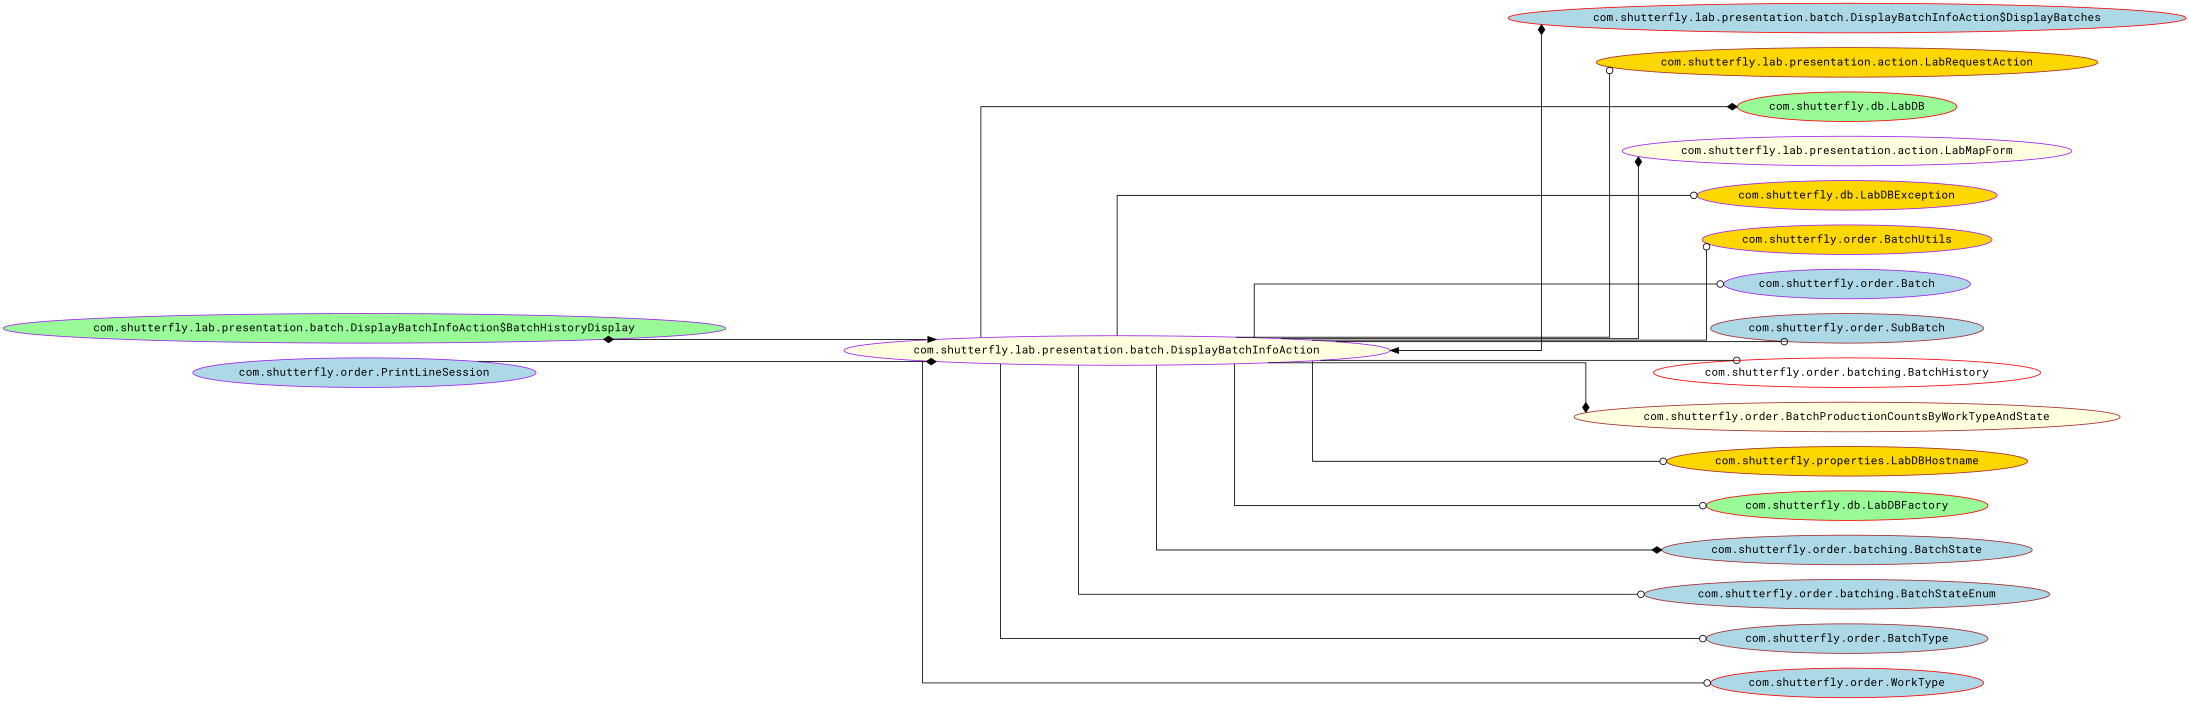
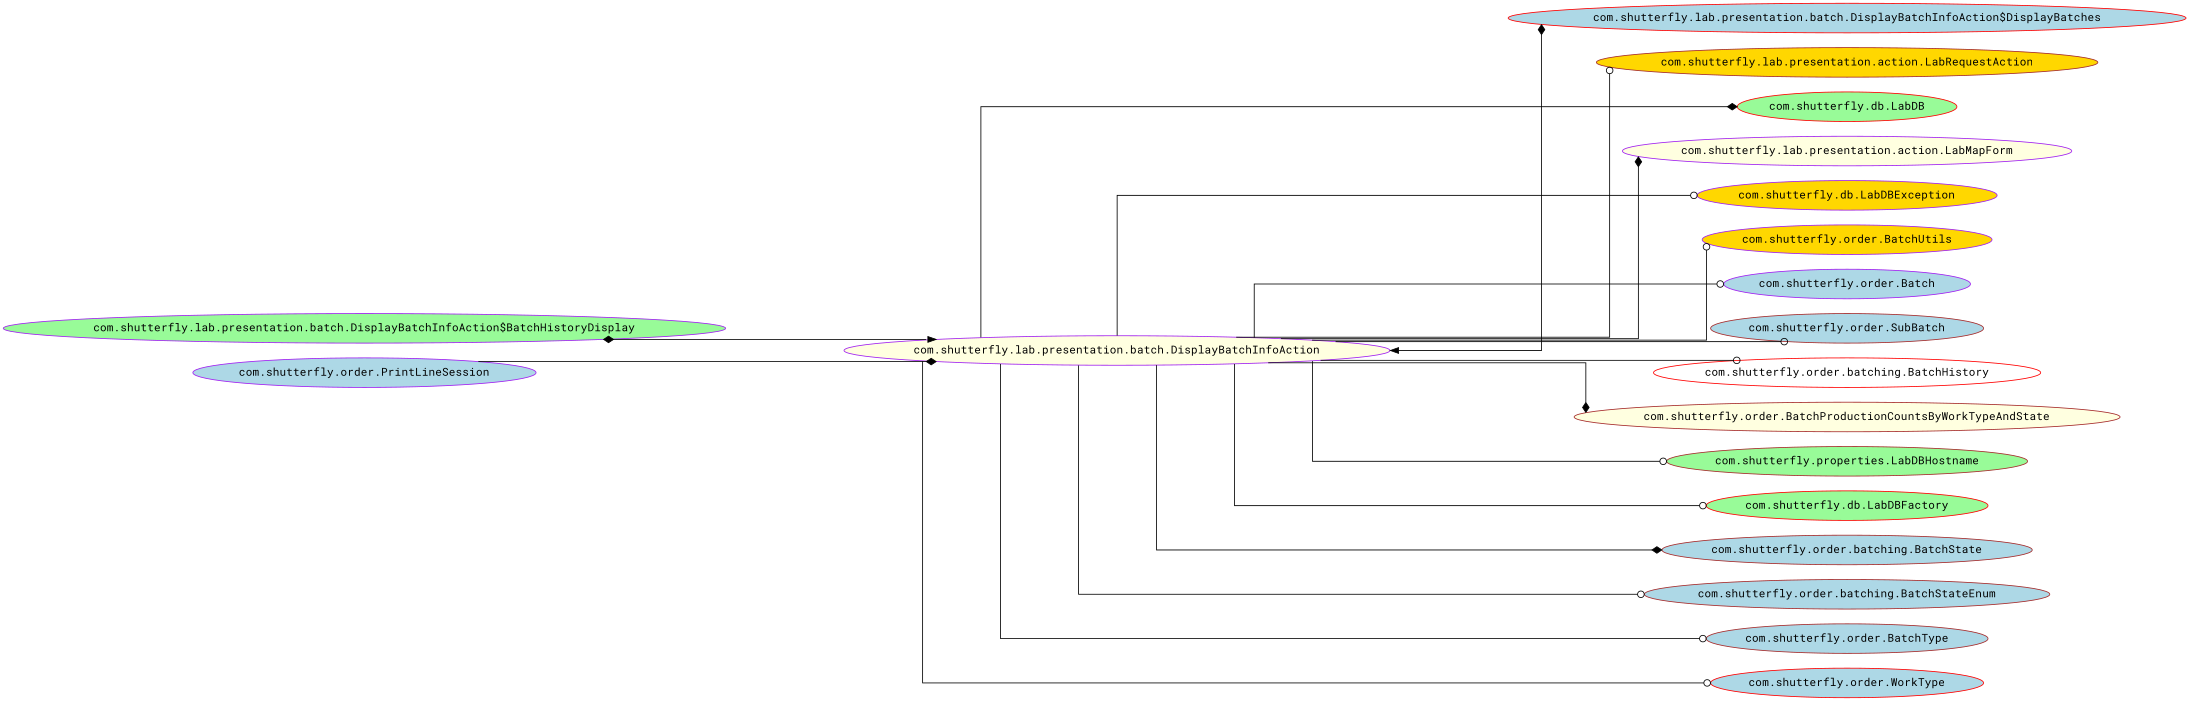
node "com.shutterfly.properties.LabDBHostname": fillcolor gold -> palegreen
